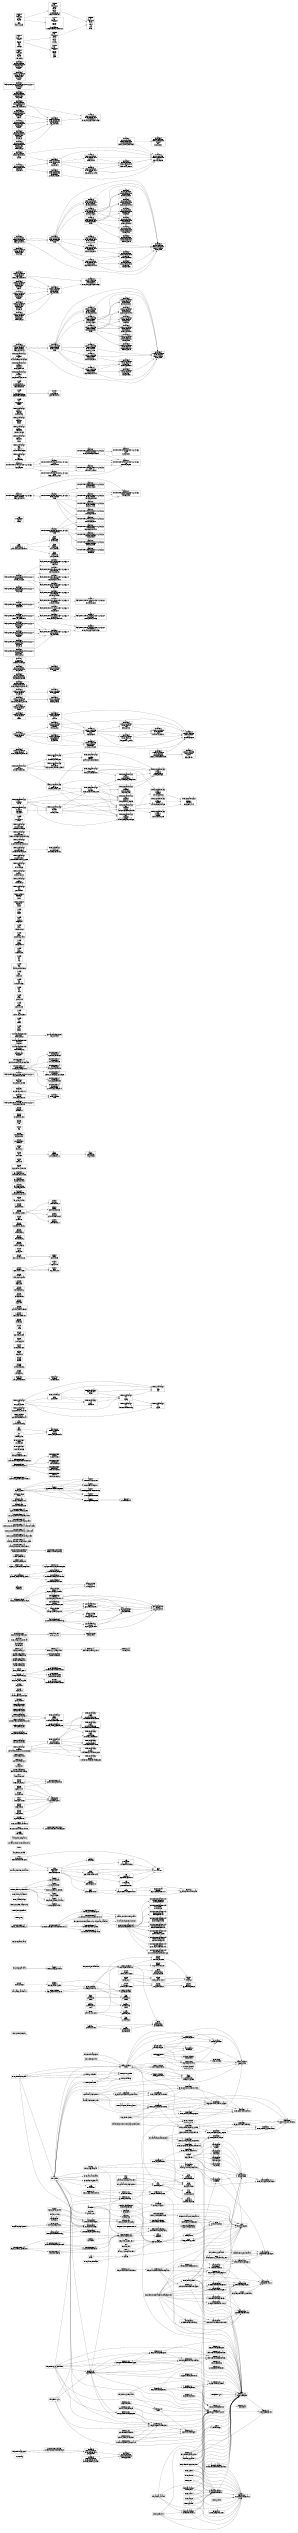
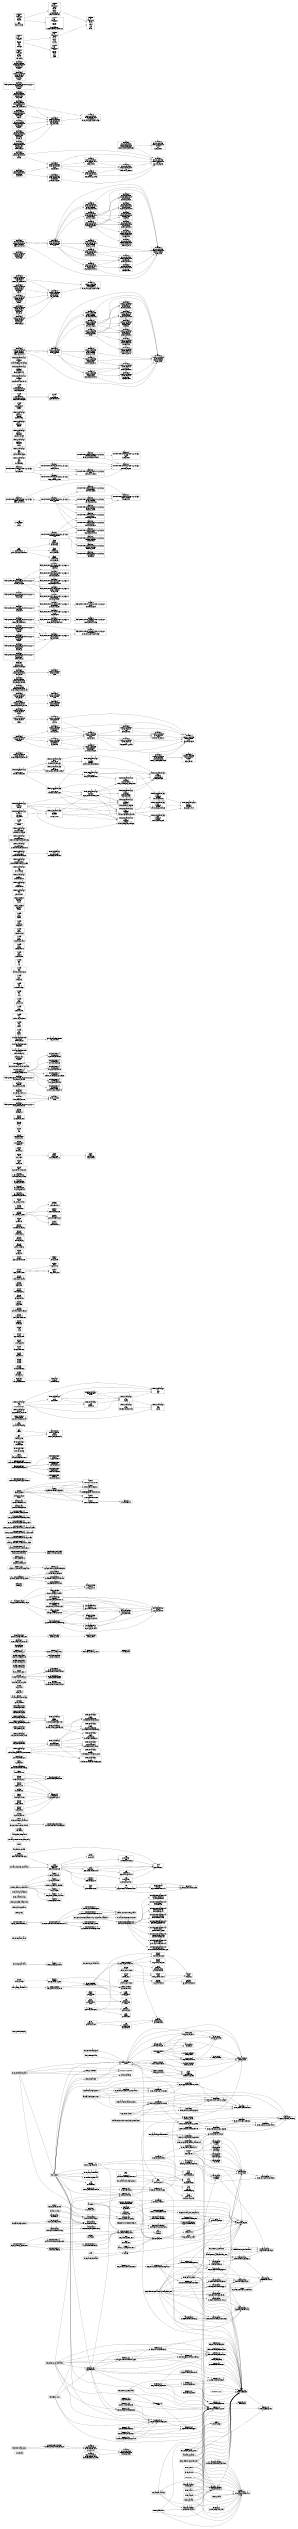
node "seven-sensors/ SensorIntegration": removed
